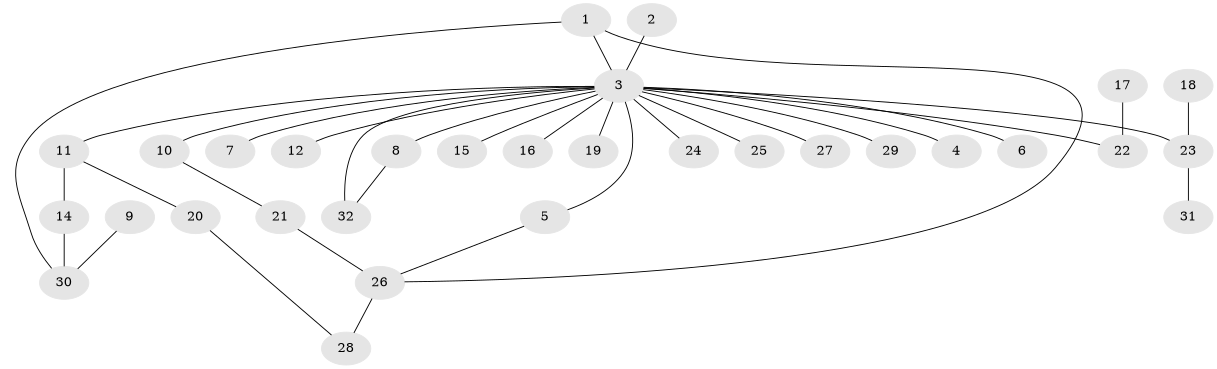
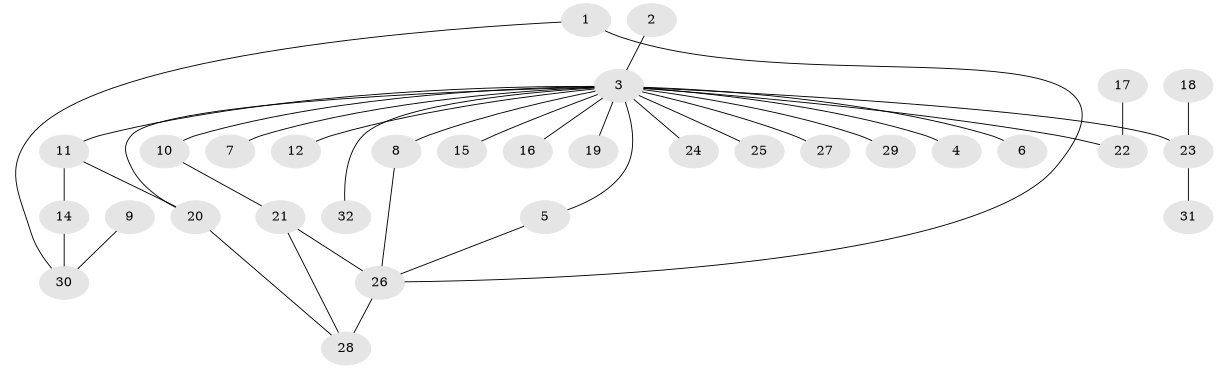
edge "1" -- "3": now "20" -- "3"
edge "8" -- "32": now "8" -- "26"
edge "21" -- "28": added
